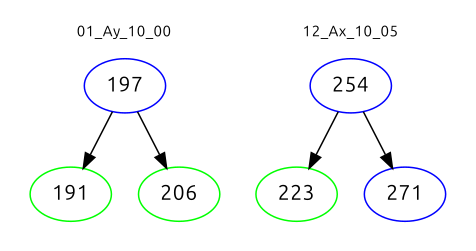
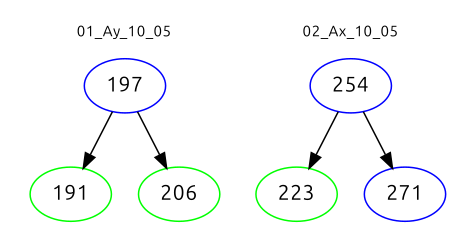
cluster "01_Ay_10_00": label "01_Ay_10_00" -> "01_Ay_10_05"
cluster "12_Ax_10_05": label "12_Ax_10_05" -> "02_Ax_10_05"
